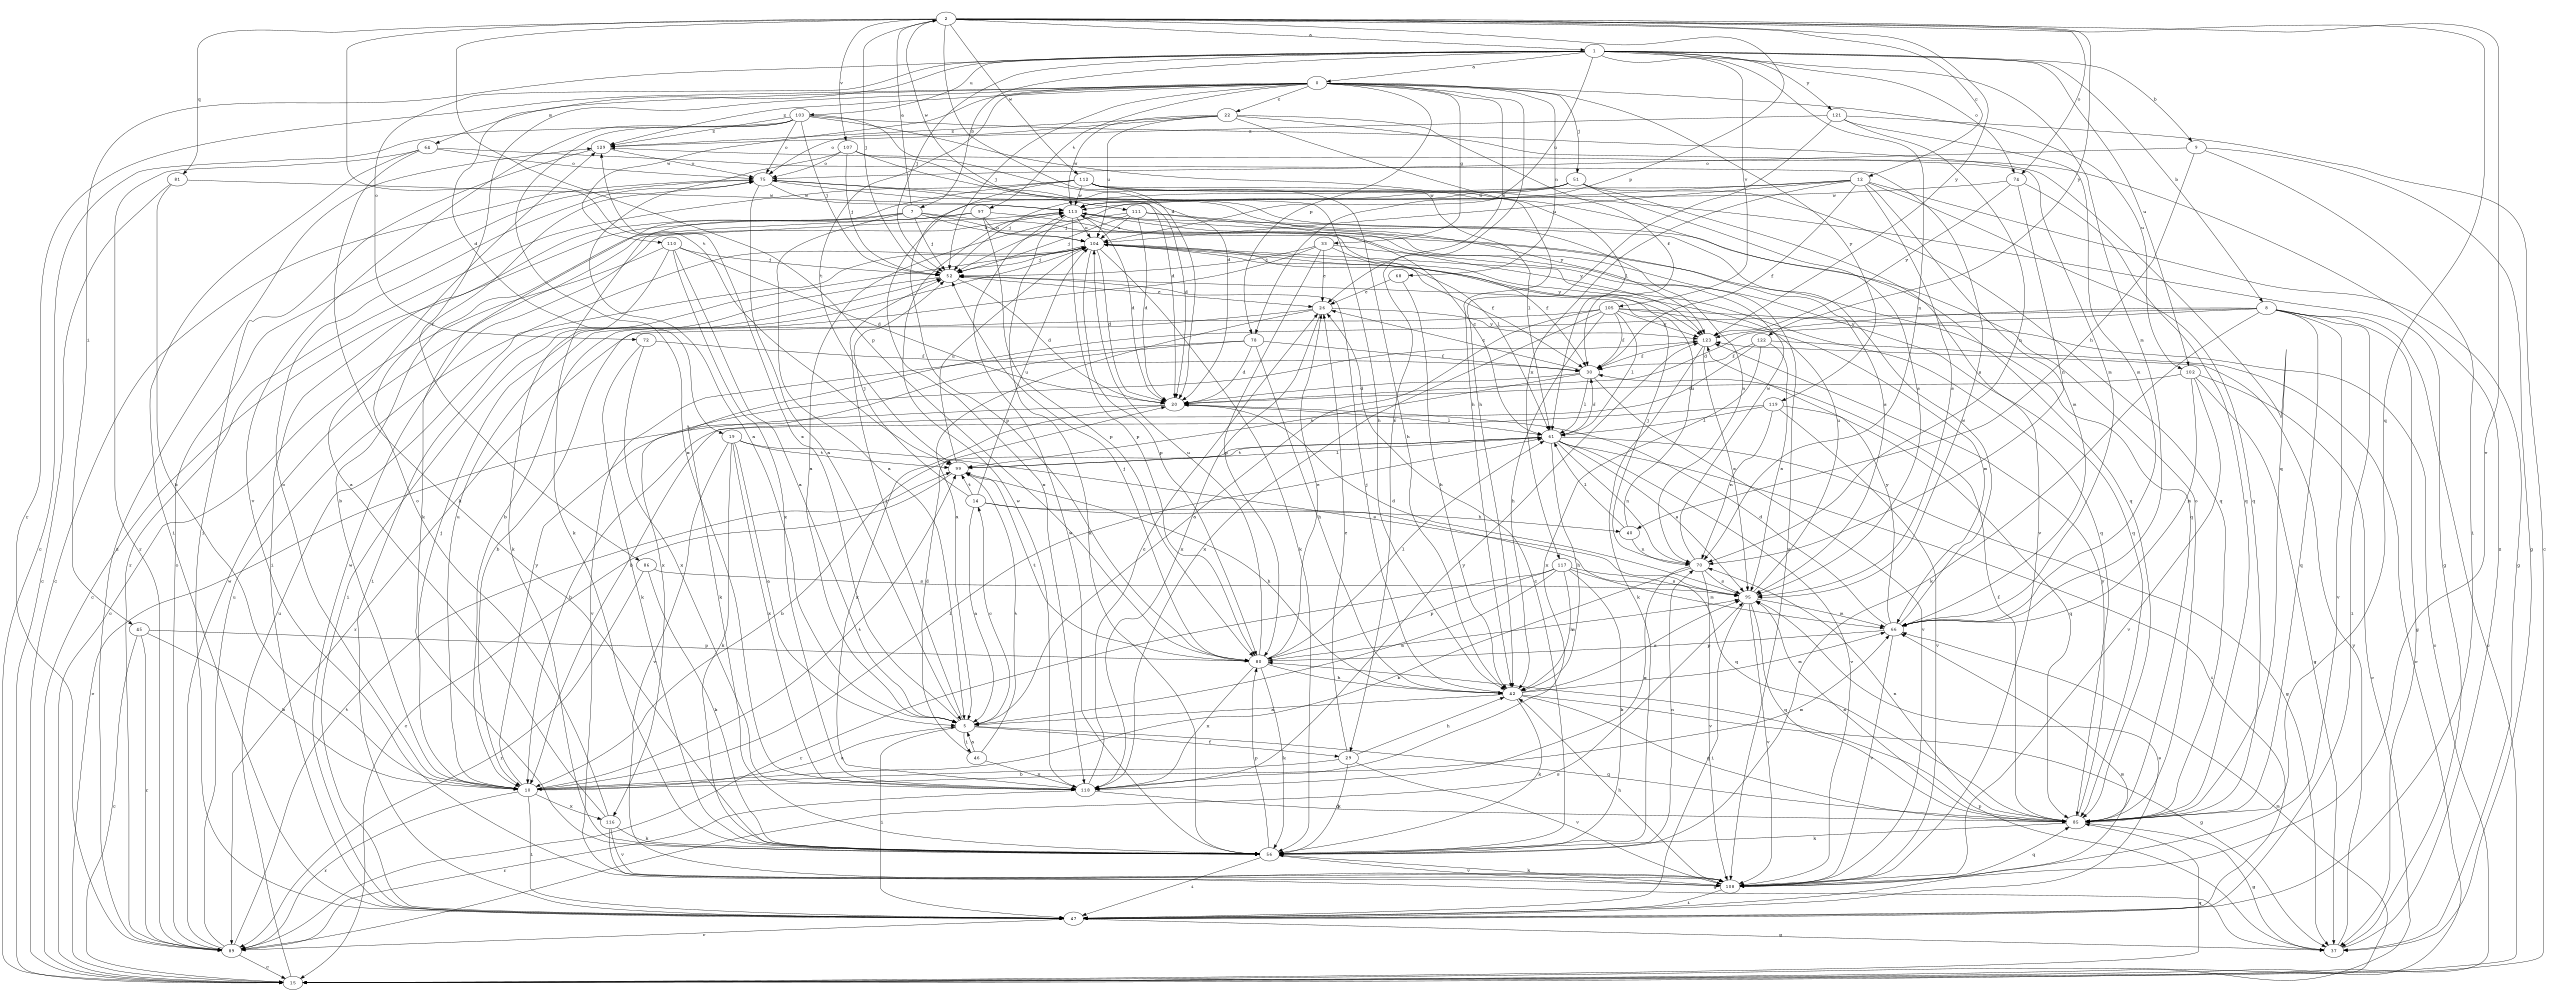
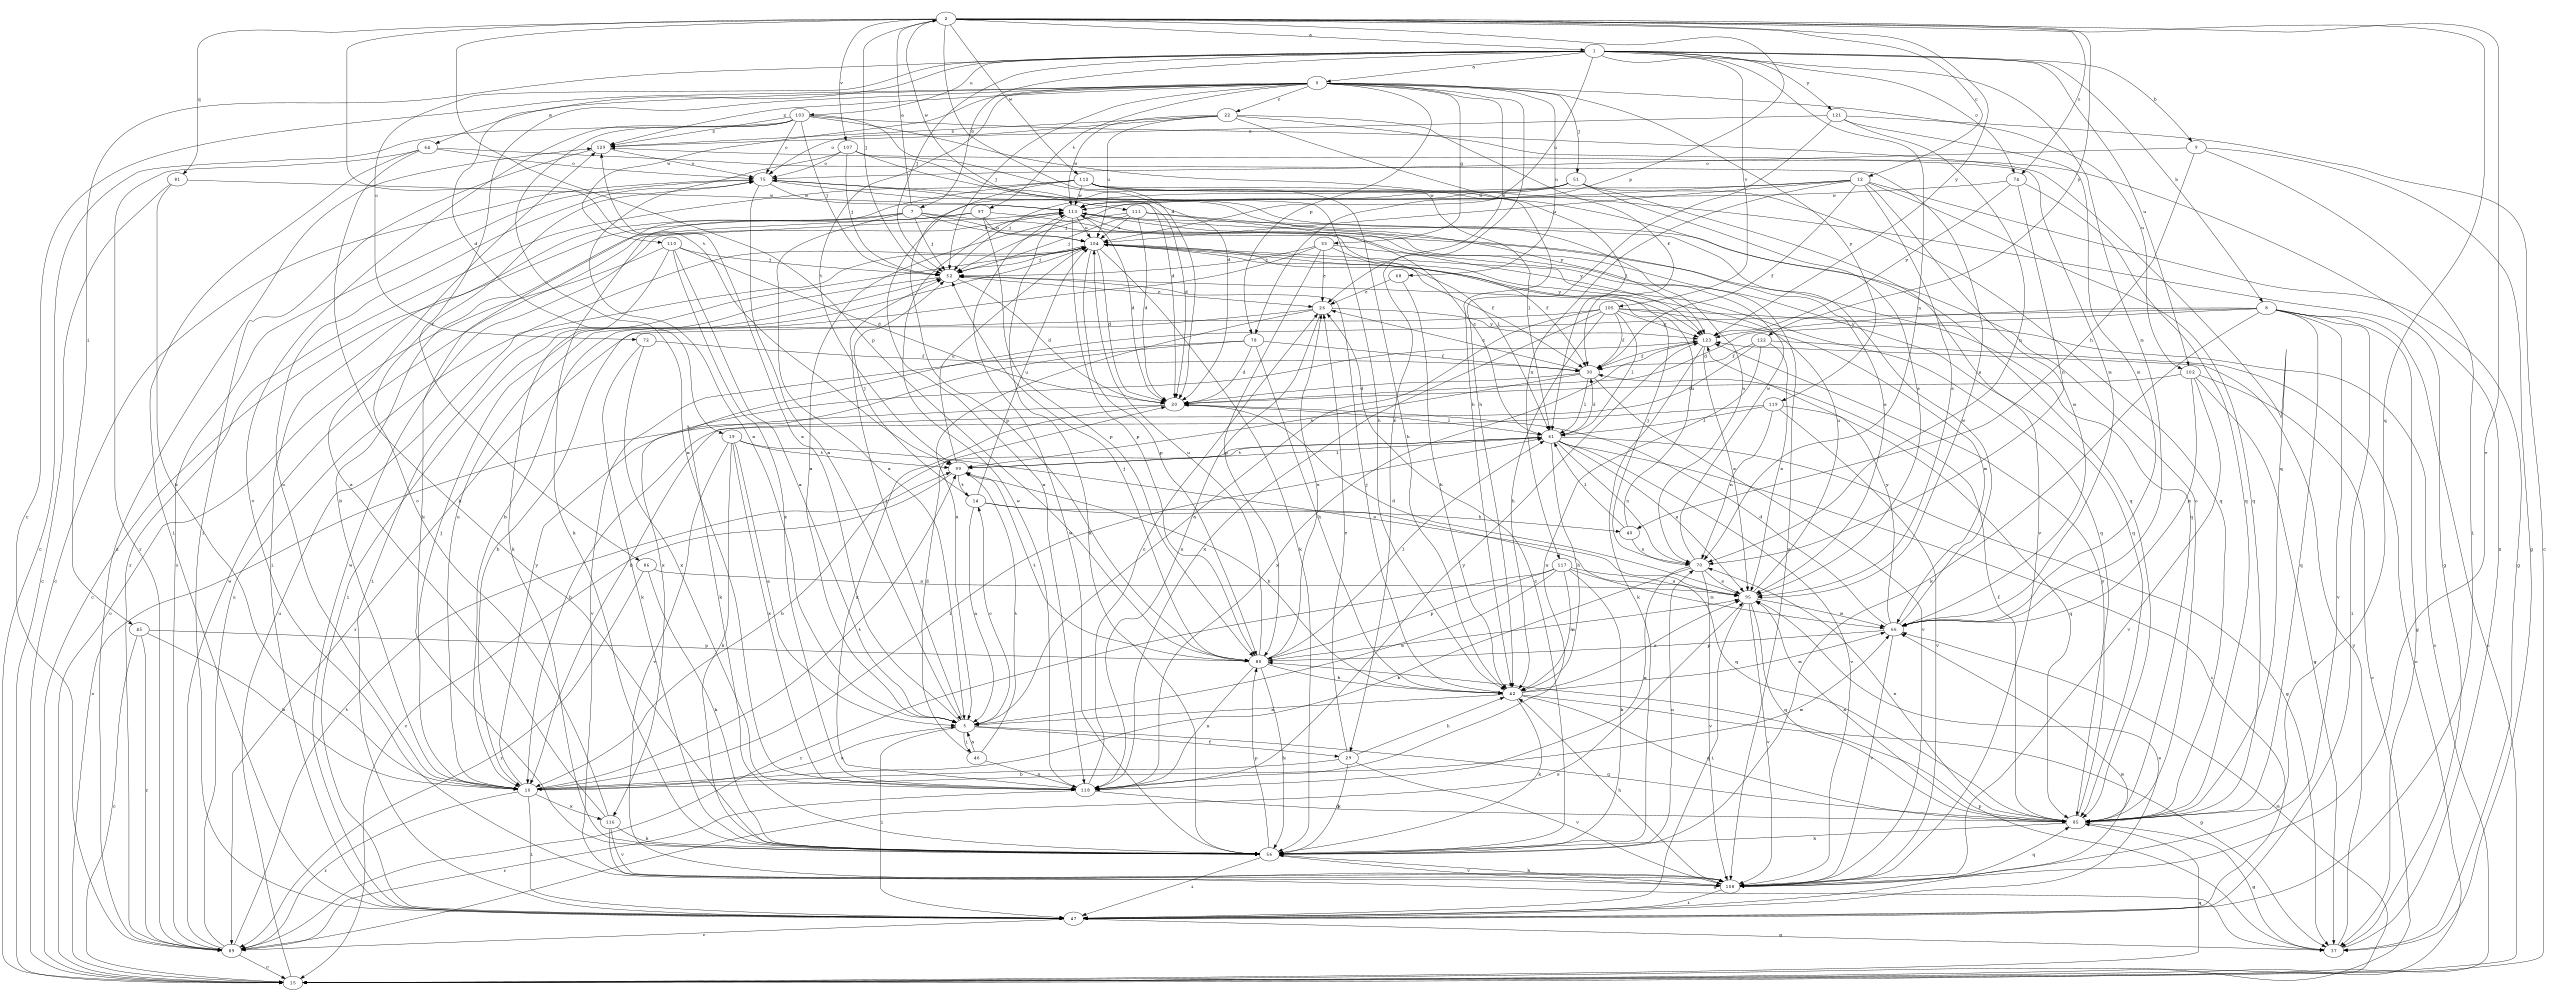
edge "14" -> "99": reversed
edge "123" -> "118": added, label "x"
